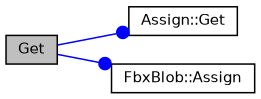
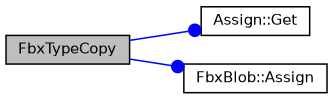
node "Get": label "Get" -> "FbxTypeCopy"
